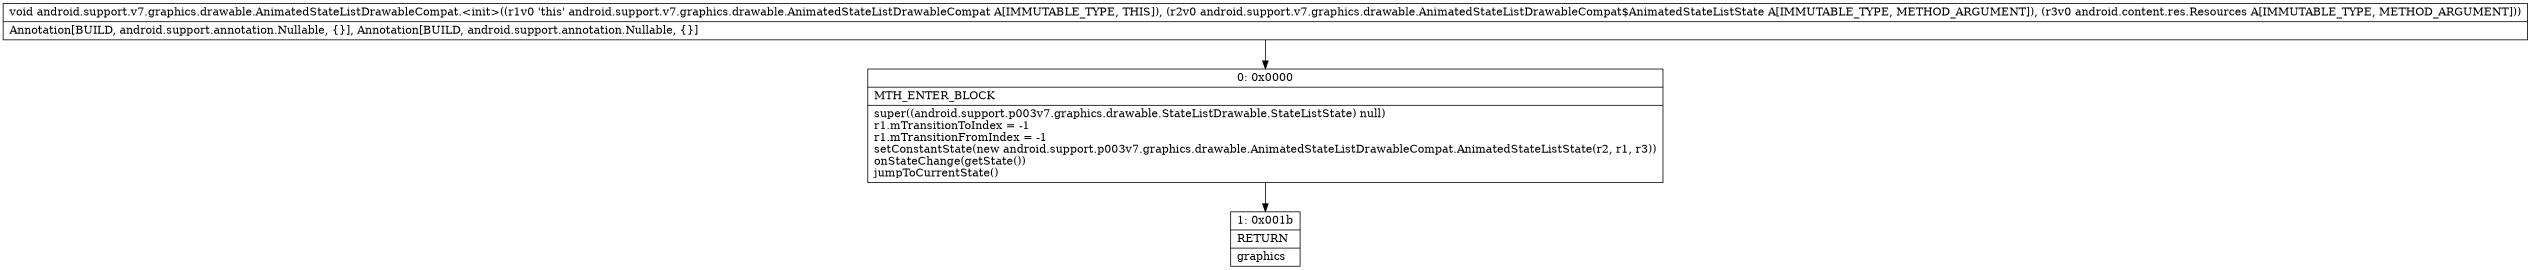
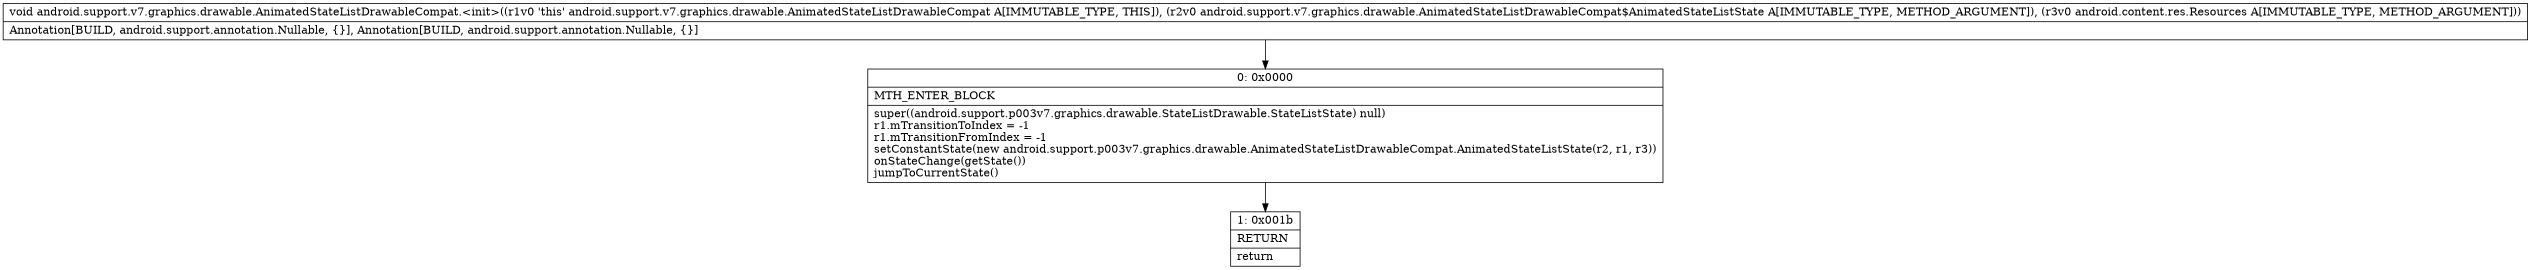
node "1: 0x001b": text "graphics" -> "return"
